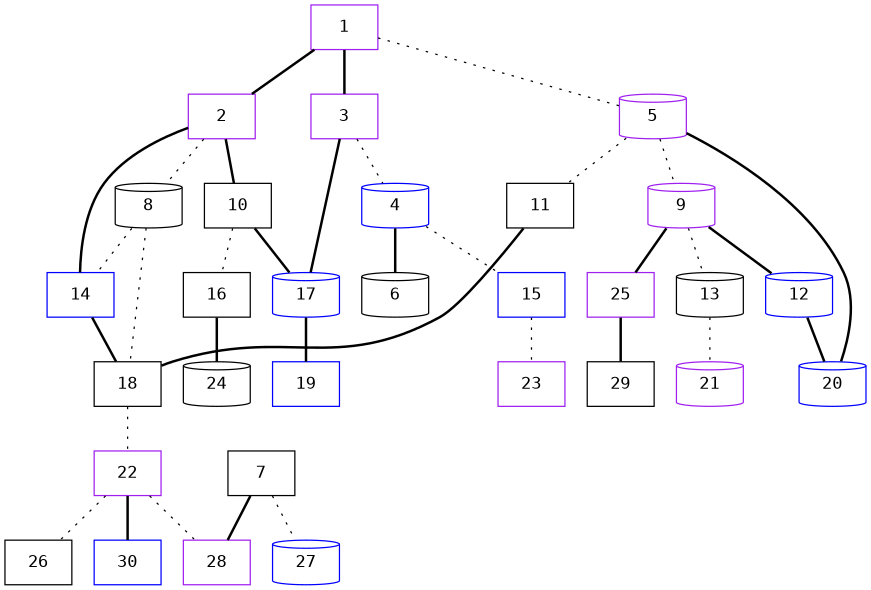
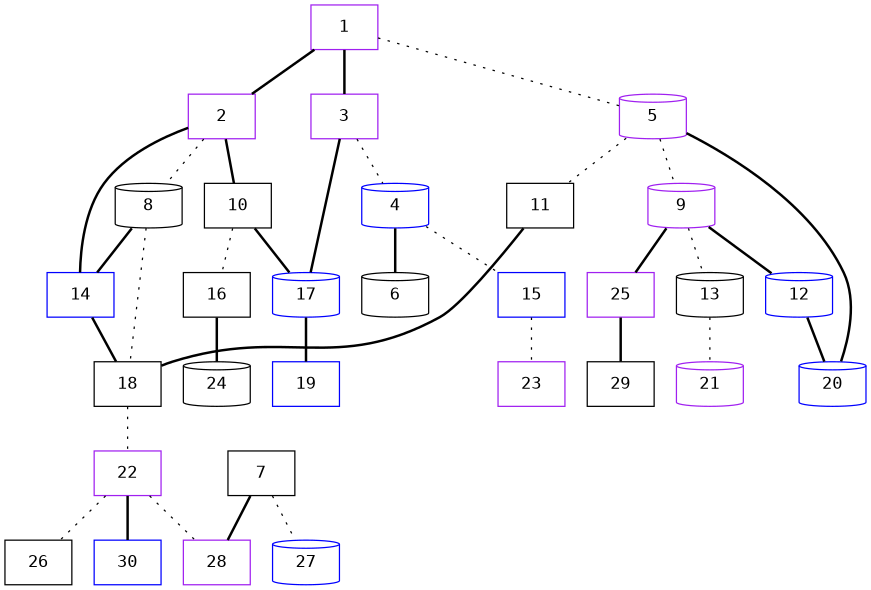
edge "8" -- "14": style dotted -> bold
